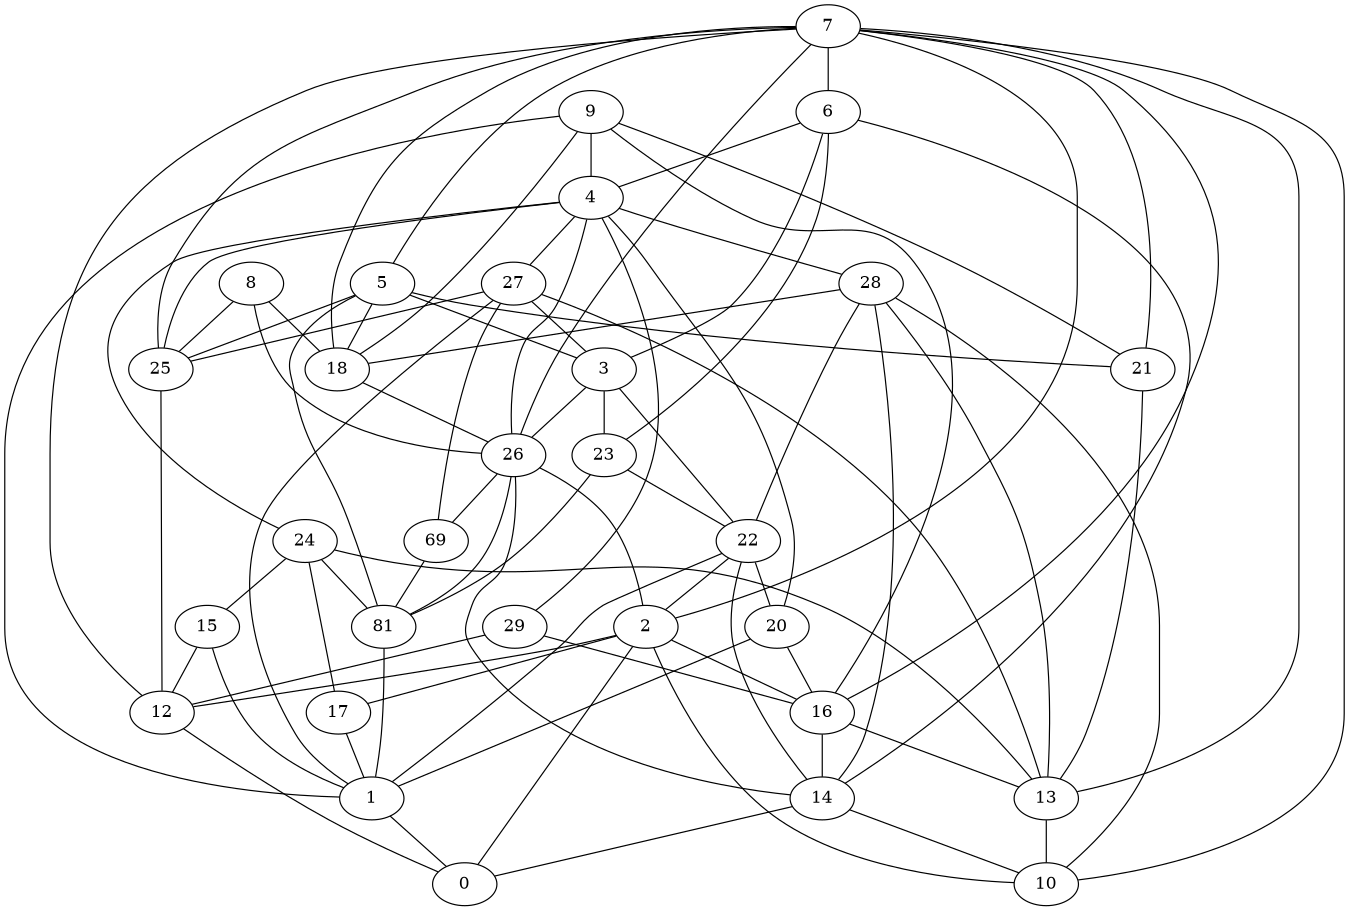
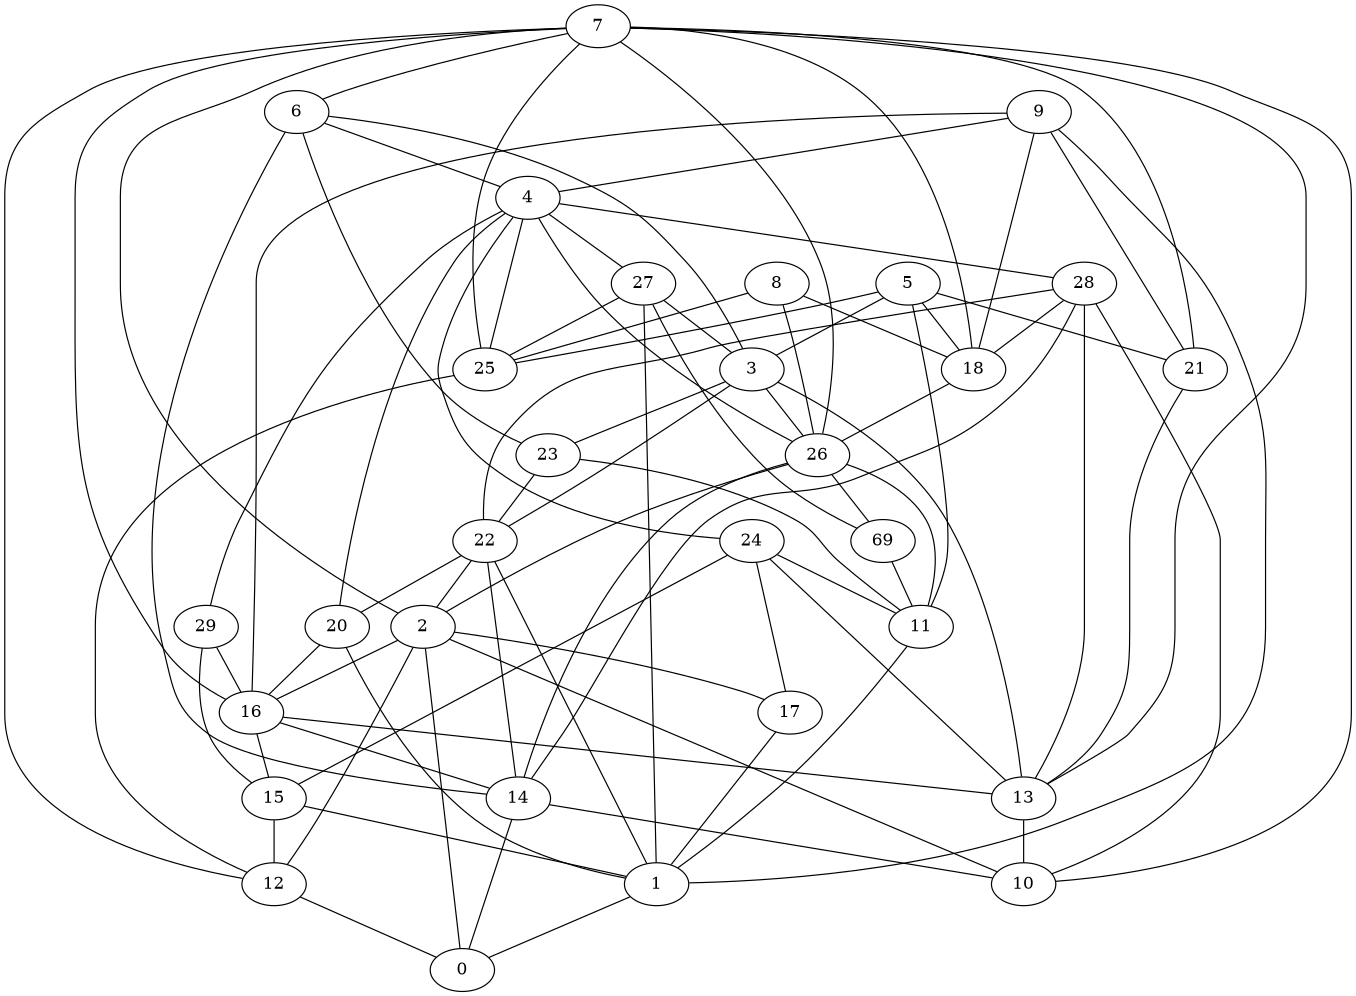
edge "7" -- "5": removed
edge "27" -- "13": now "3" -- "13"
node "81": label "81" -> "11"
edge "29" -- "12": now "29" -- "15"
edge "16" -- "15": added
